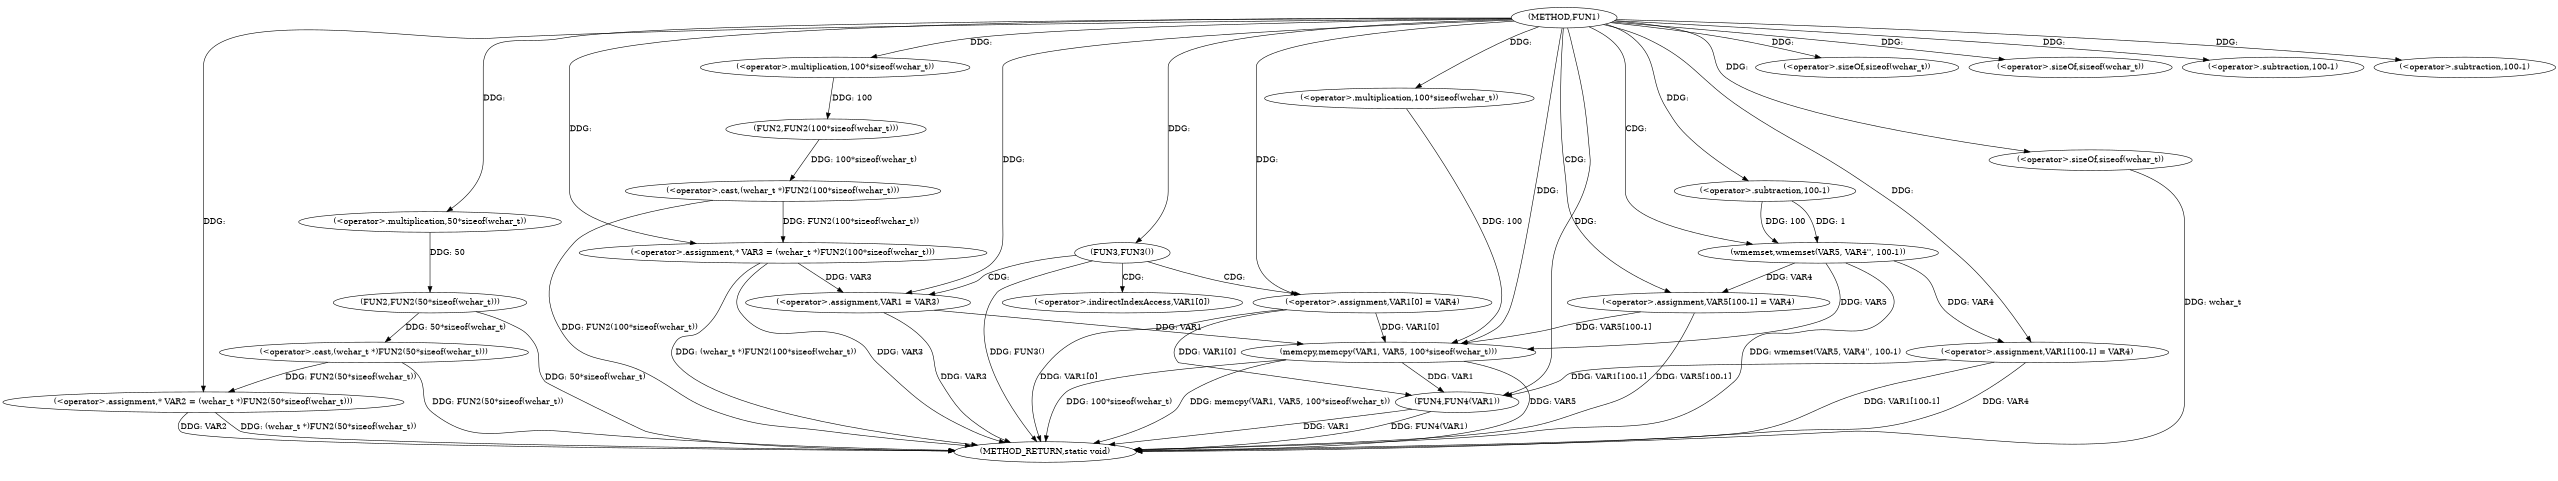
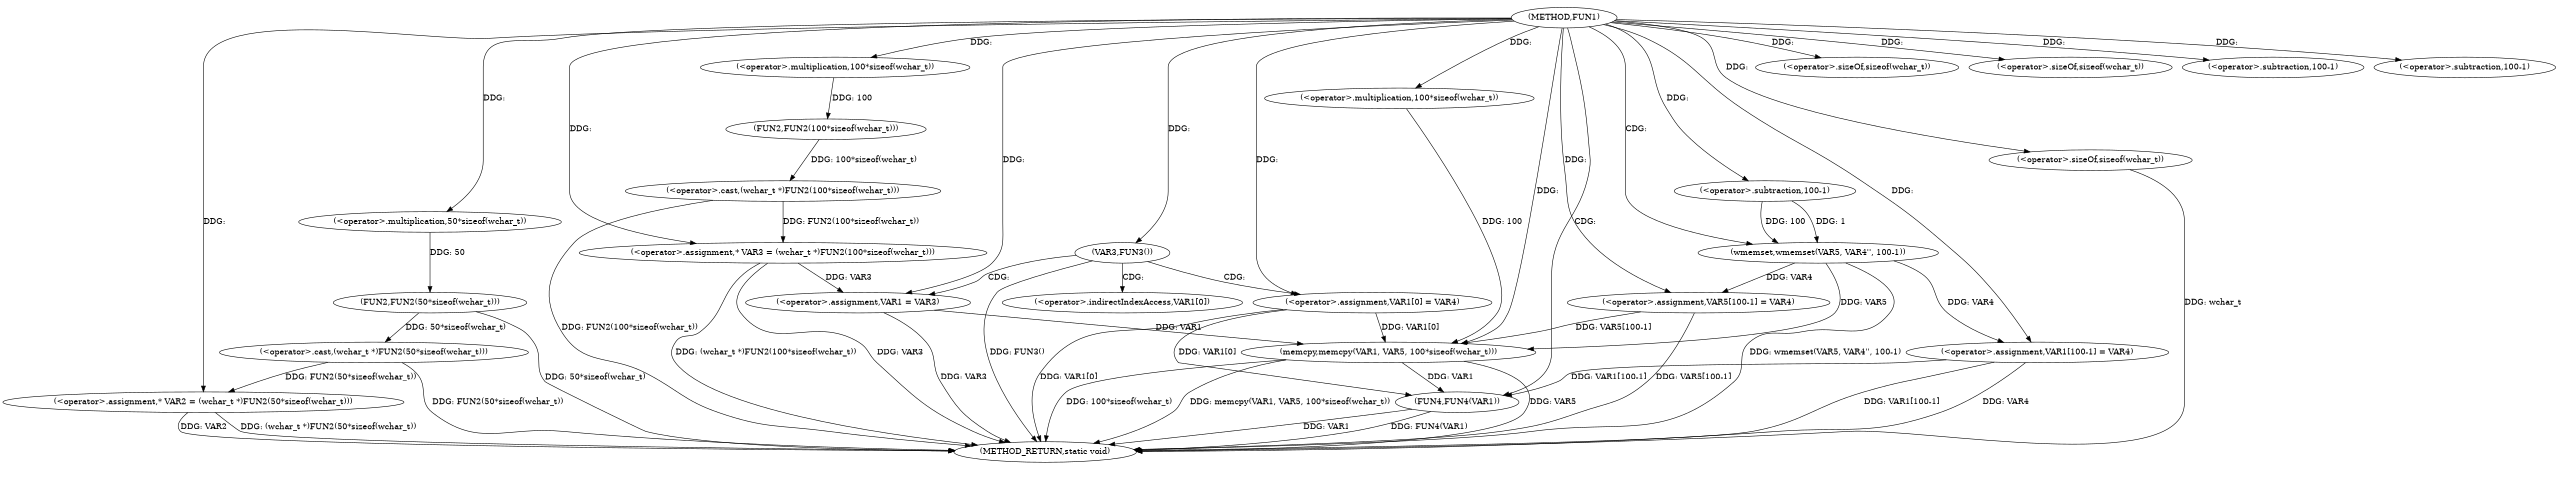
edge "(METHOD,FUN1)" -> "(<operator>.assignment,VAR5[100-1] = VAR4)": label "CDG: " -> "DDG: "
edge "(METHOD,FUN1)" -> "(FUN4,FUN4(VAR1))": label "DDG: " -> "CDG: "
node "(FUN3,FUN3())": label "(FUN3,FUN3())" -> "(VAR3,FUN3())"
